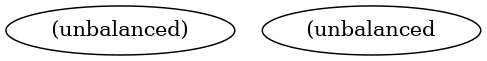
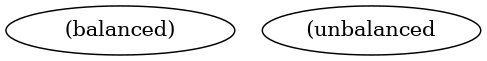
node "(unbalanced)": label "(unbalanced)" -> "(balanced)"
